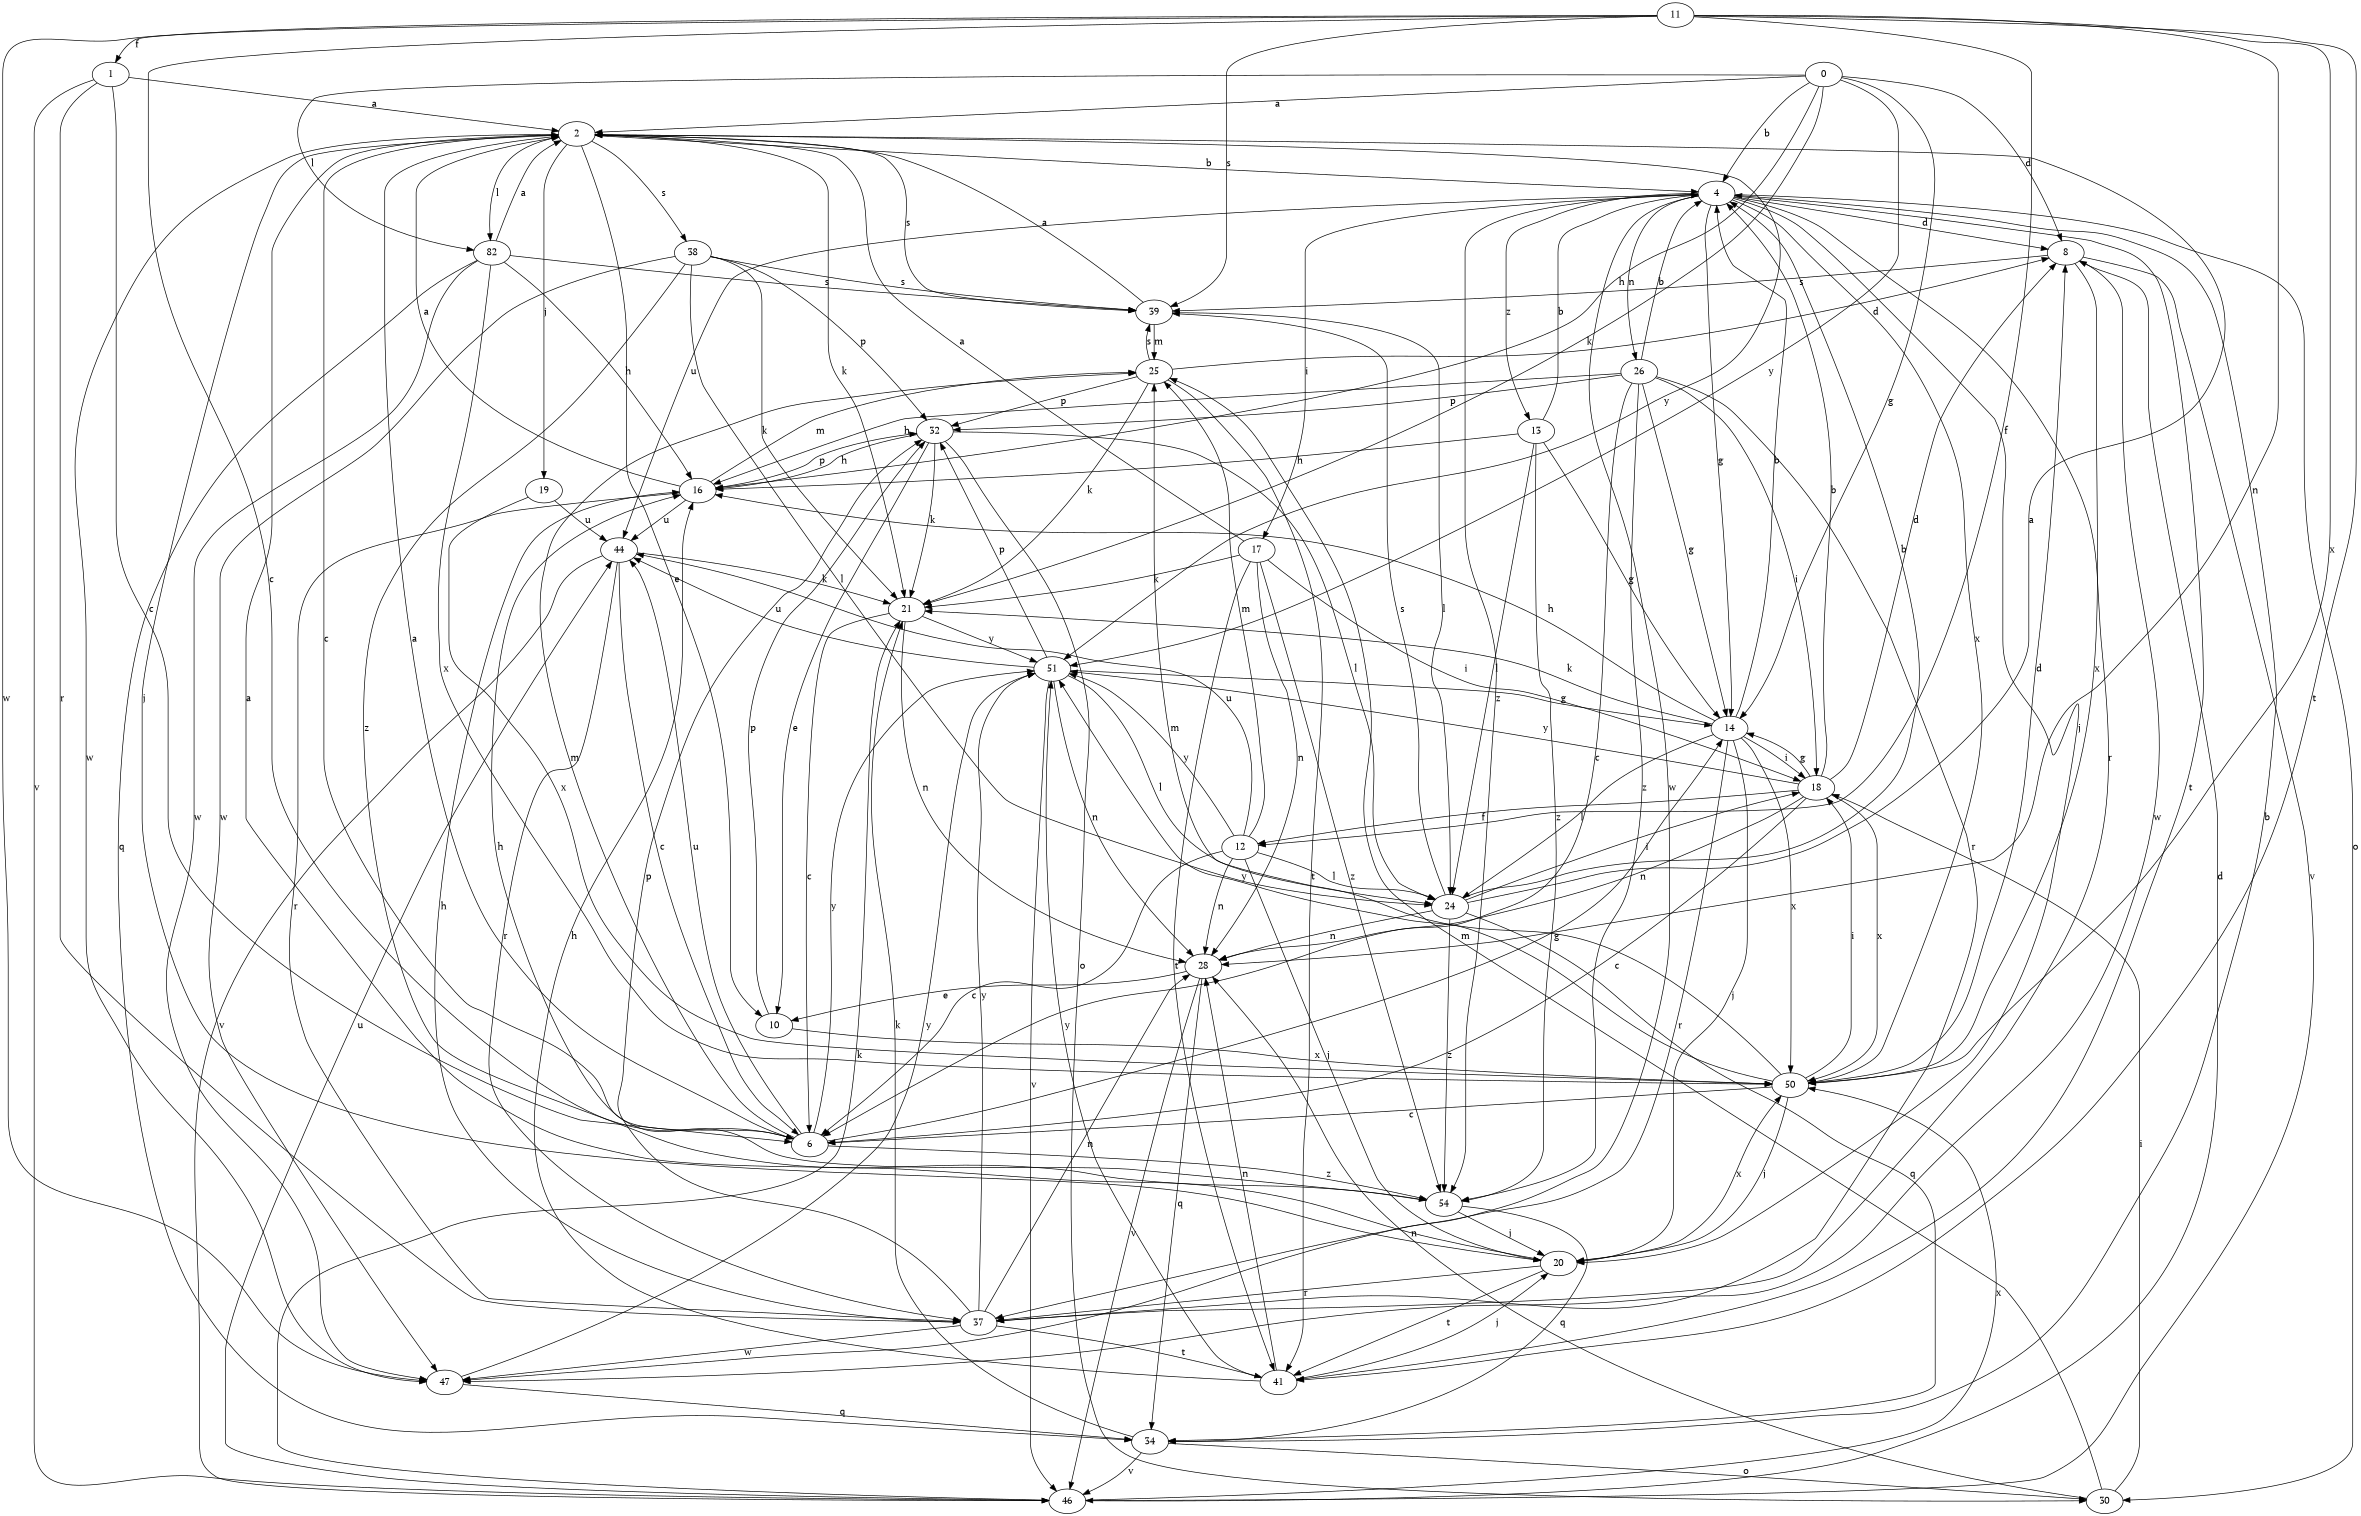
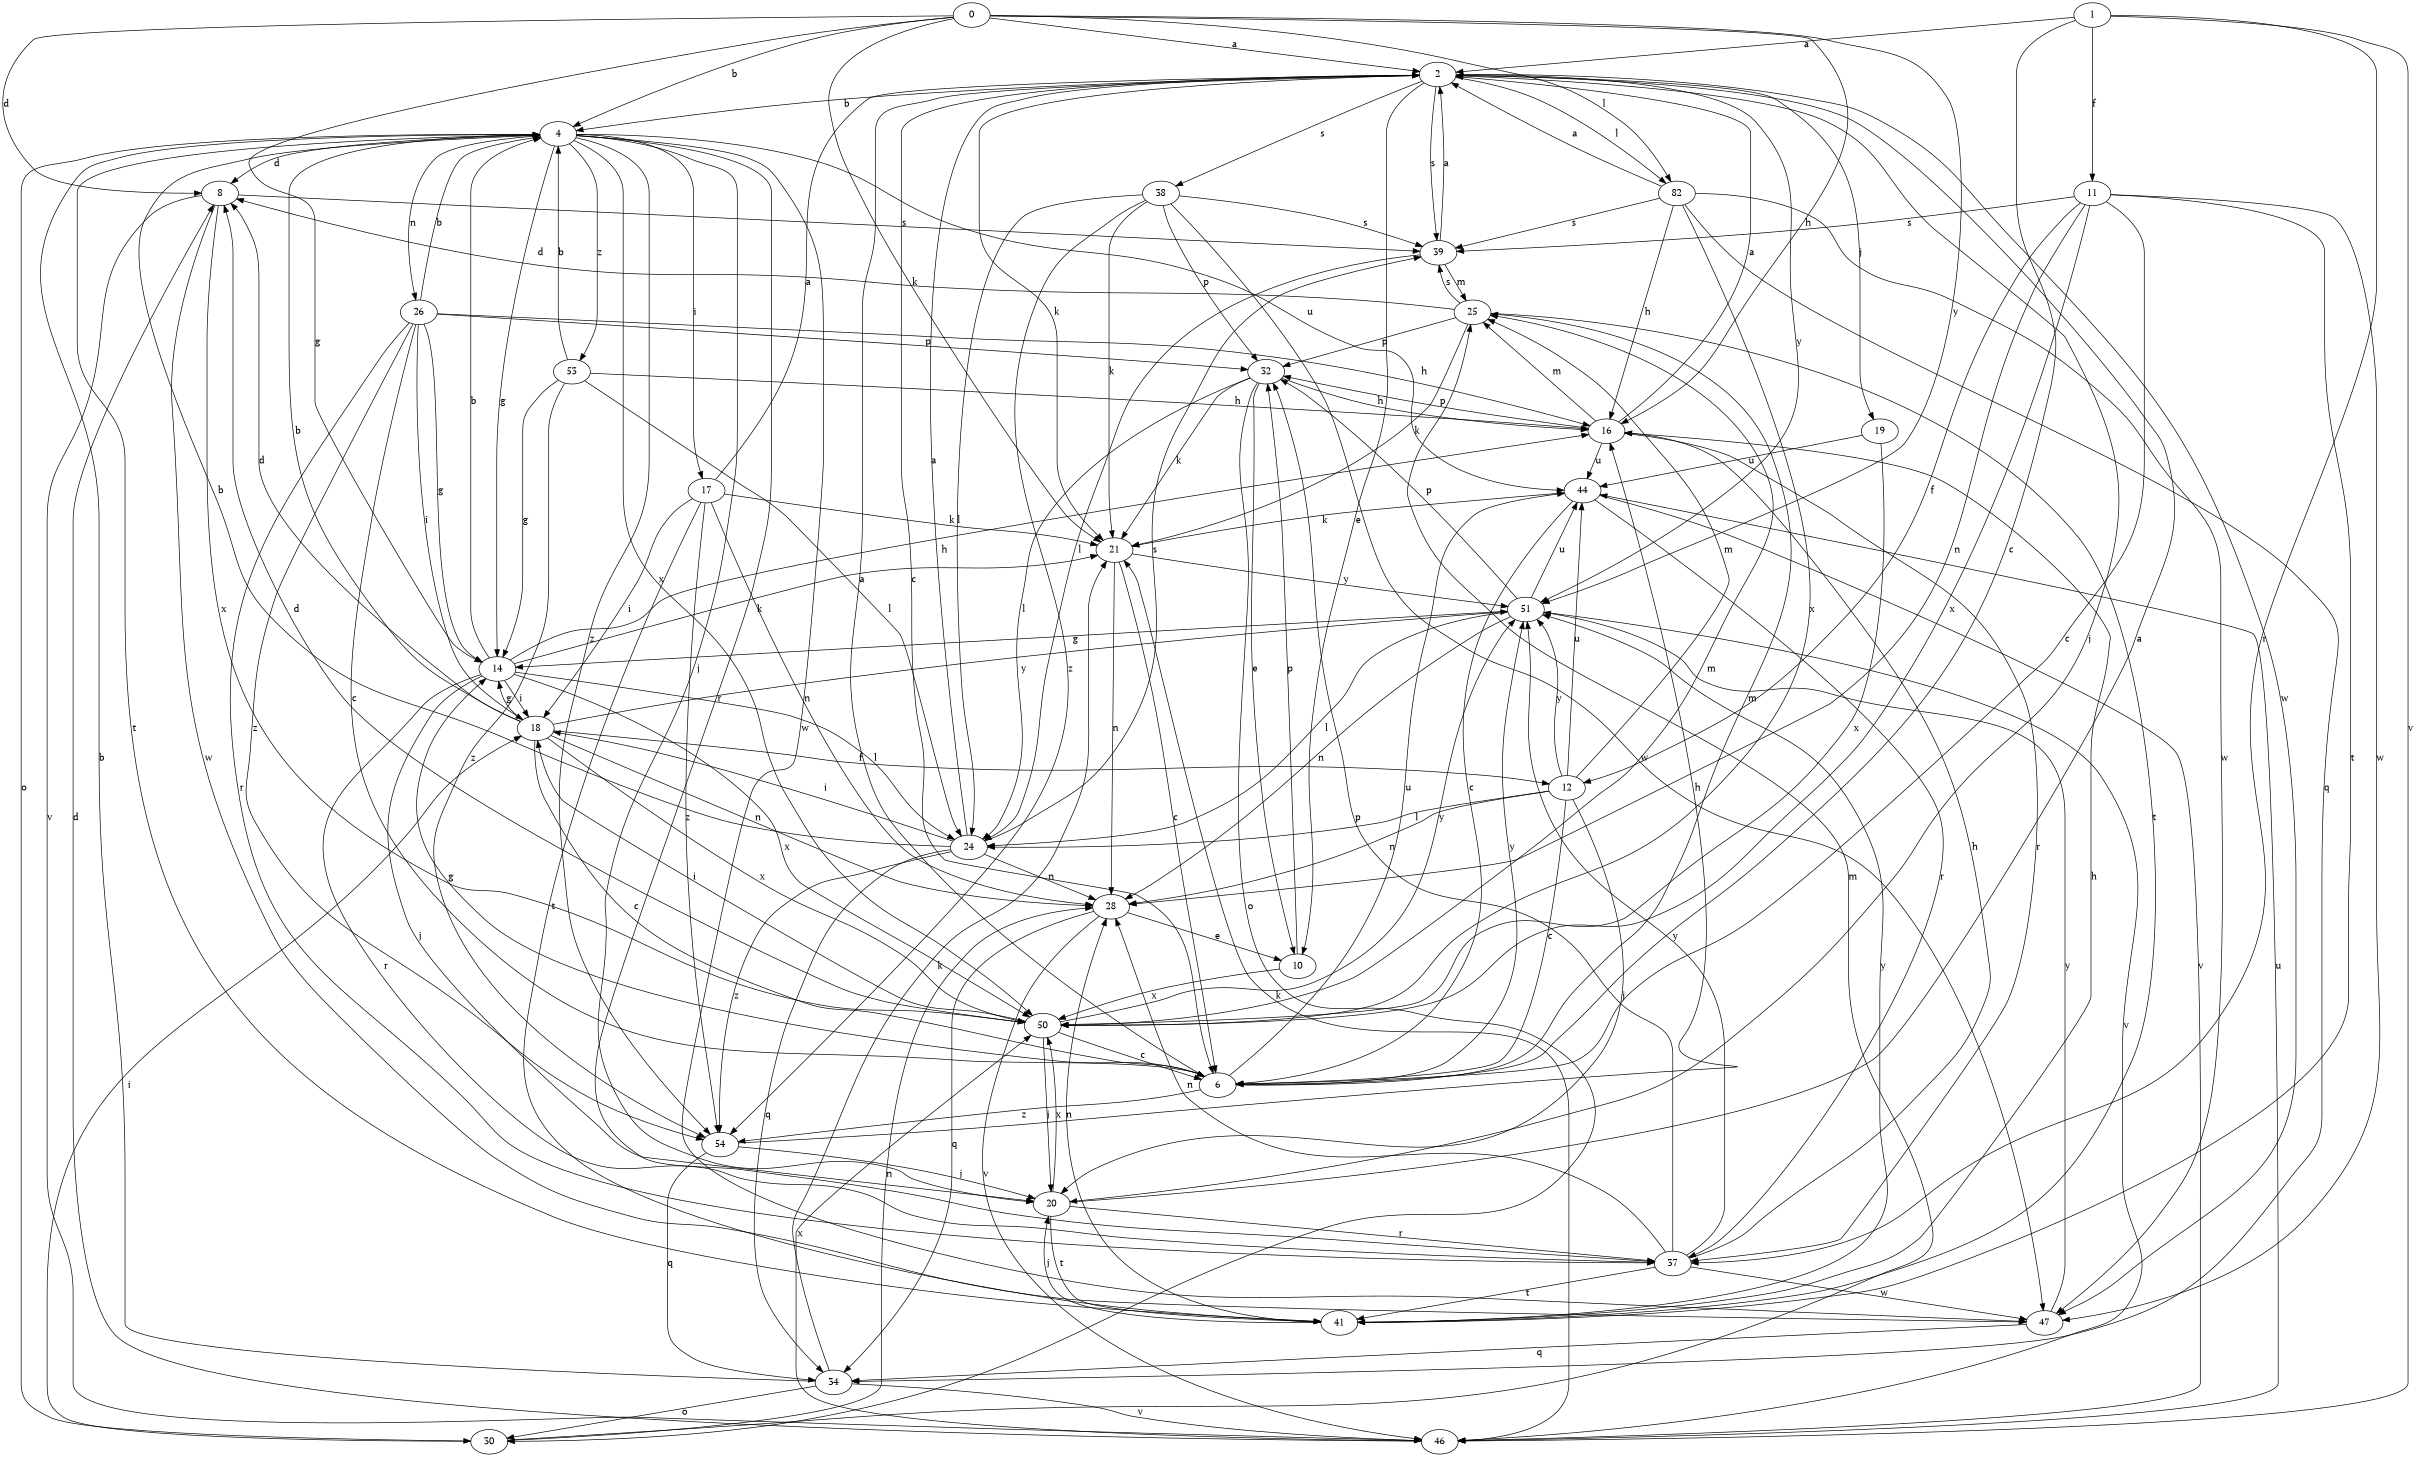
edge "11" -> "1": reversed
node "13": label "13" -> "53"
